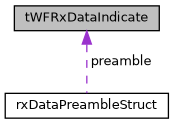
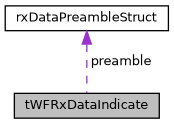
edge "rxDataPreambleStruct" -> "tWFRxDataIndicate": reversed
